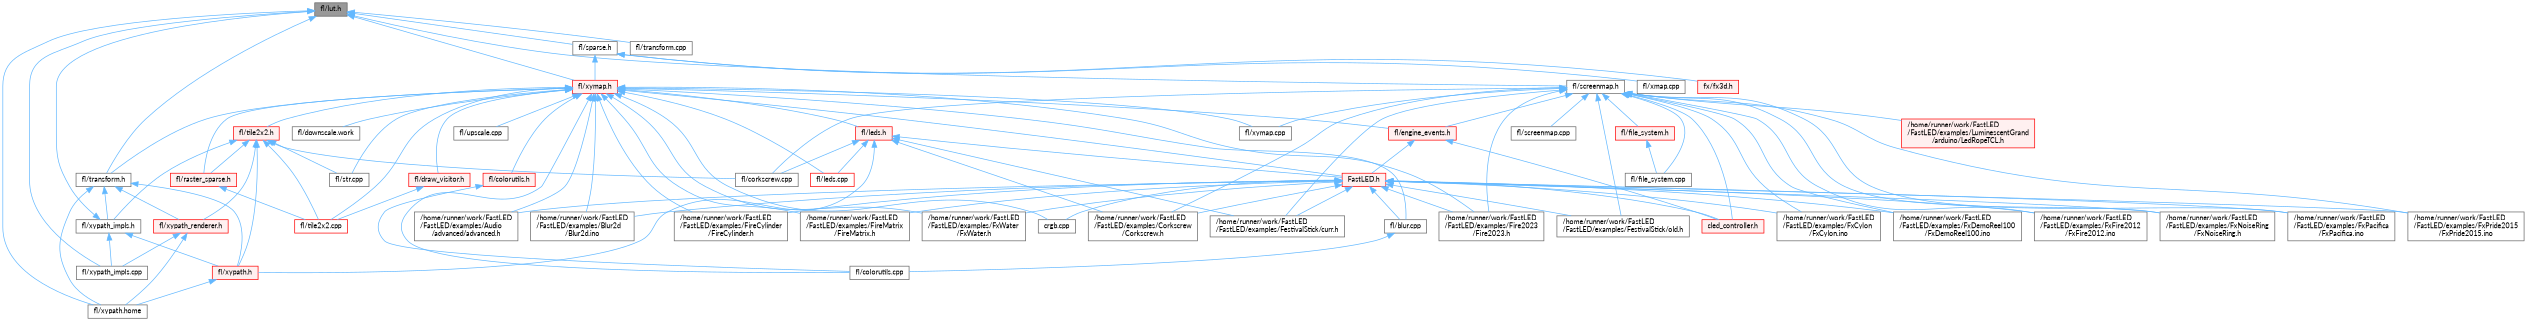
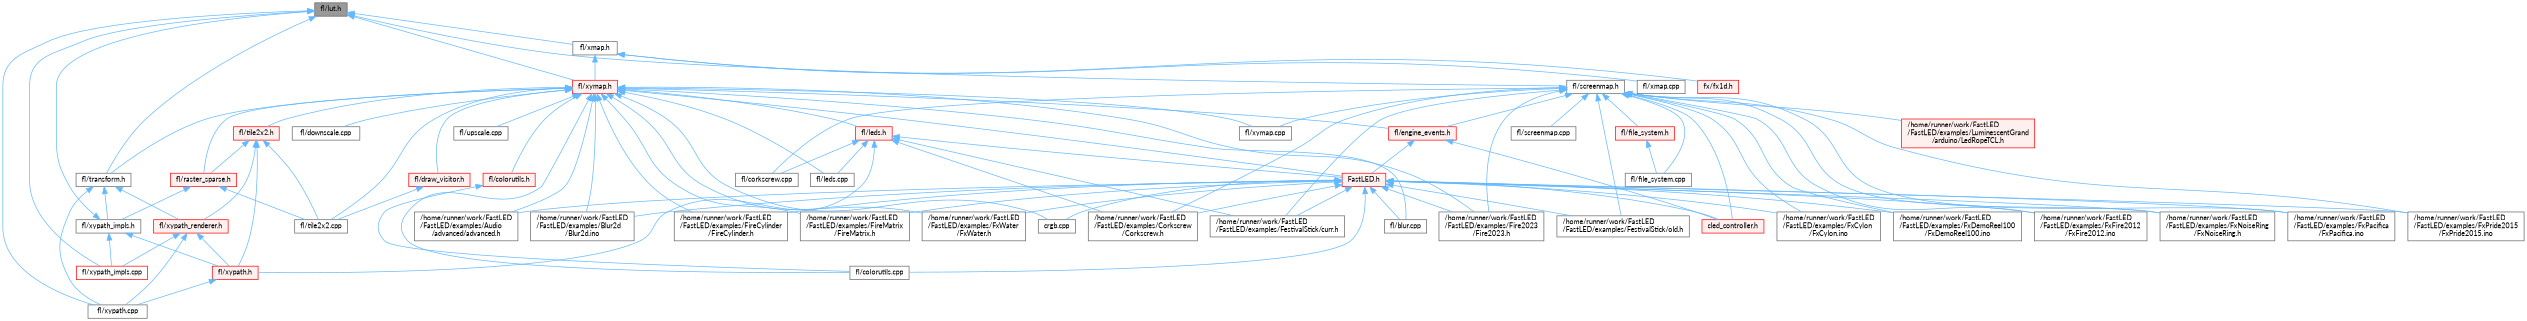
node "fl/sparse.h": label "fl/sparse.h" -> "fl/xmap.h"
node "fl/transform.cpp": removed
node "fx/fx3d.h": label "fx/fx3d.h" -> "fx/fx1d.h"
node "fl/downscale.work": label "fl/downscale.work" -> "fl/downscale.cpp"
edge "fl/corkscrew.cpp" -> "fl/tile2x2.h": removed
edge "fl/xypath_impls.h" -> "fl/tile2x2.h": now "fl/xypath_impls.h" -> "fl/raster_sparse.h"
node "fl/str.cpp": removed
node "fl/leds.cpp": color red -> grey40
edge "fl/xypath.h" -> "fl/transform.h": now "fl/xypath.h" -> "fl/xypath_renderer.h"
node "fl/tile2x2.cpp": color red -> grey40
edge "fl/colorutils.cpp" -> "fl/blur.cpp": now "fl/colorutils.cpp" -> "FastLED.h"
node "fl/xypath_impls.cpp": color grey40 -> red
node "fl/xypath.home": label "fl/xypath.home" -> "fl/xypath.cpp"
